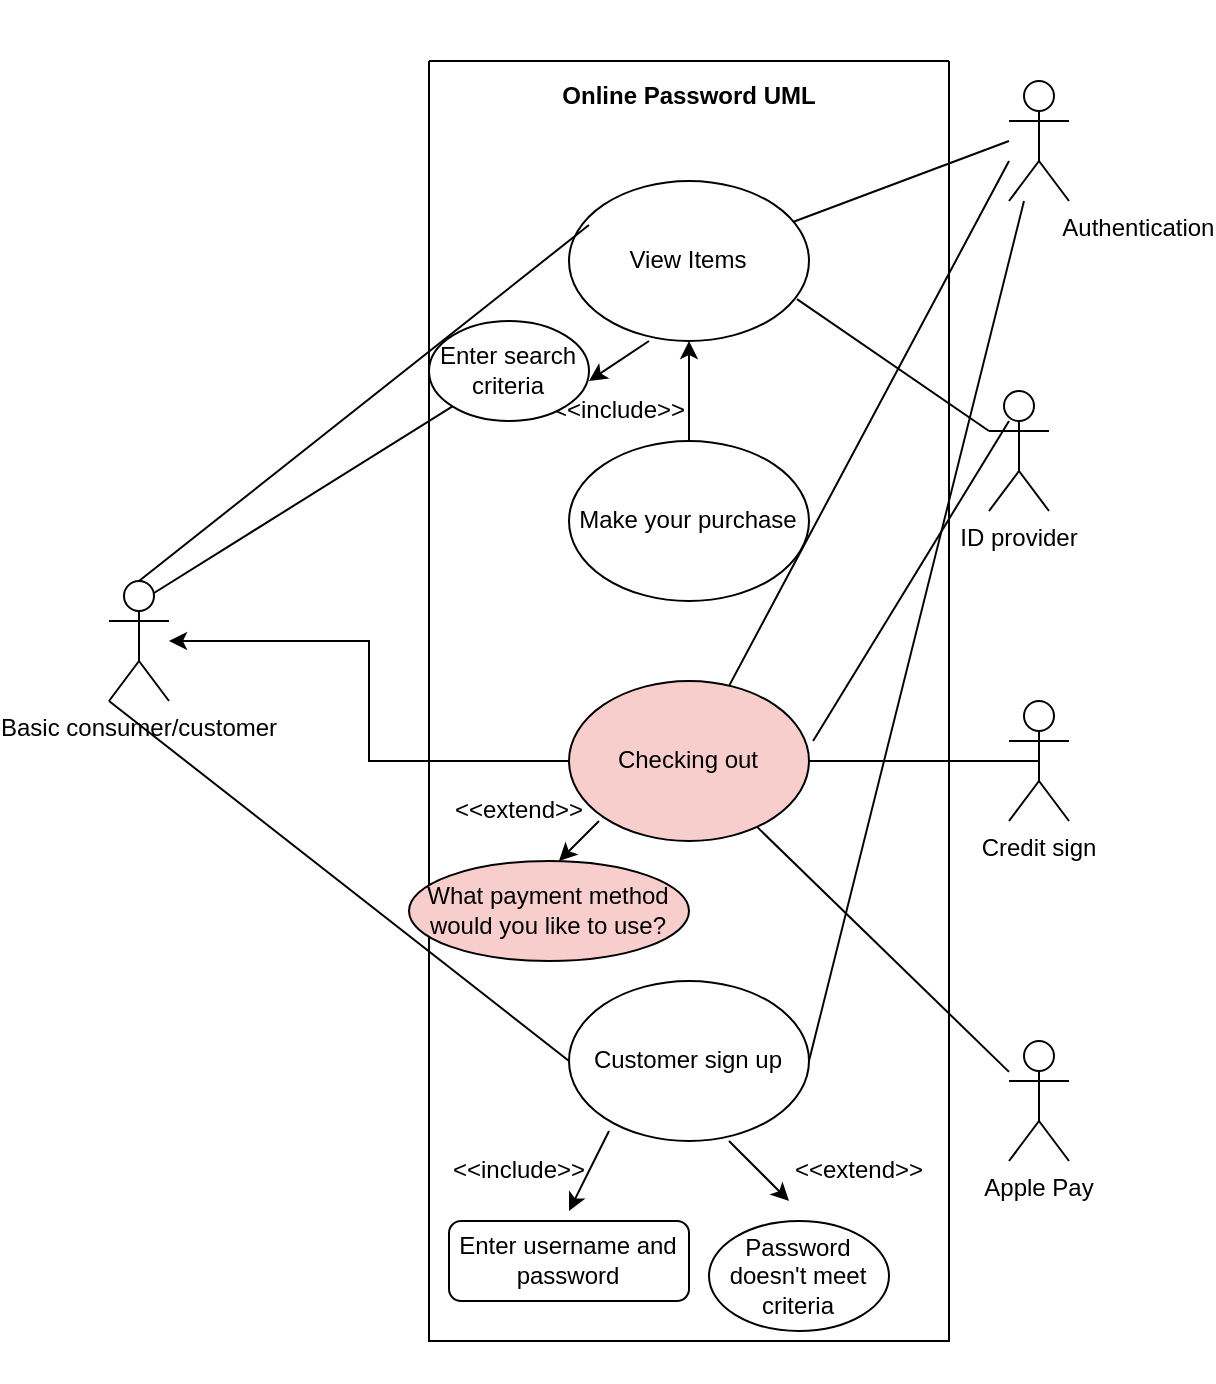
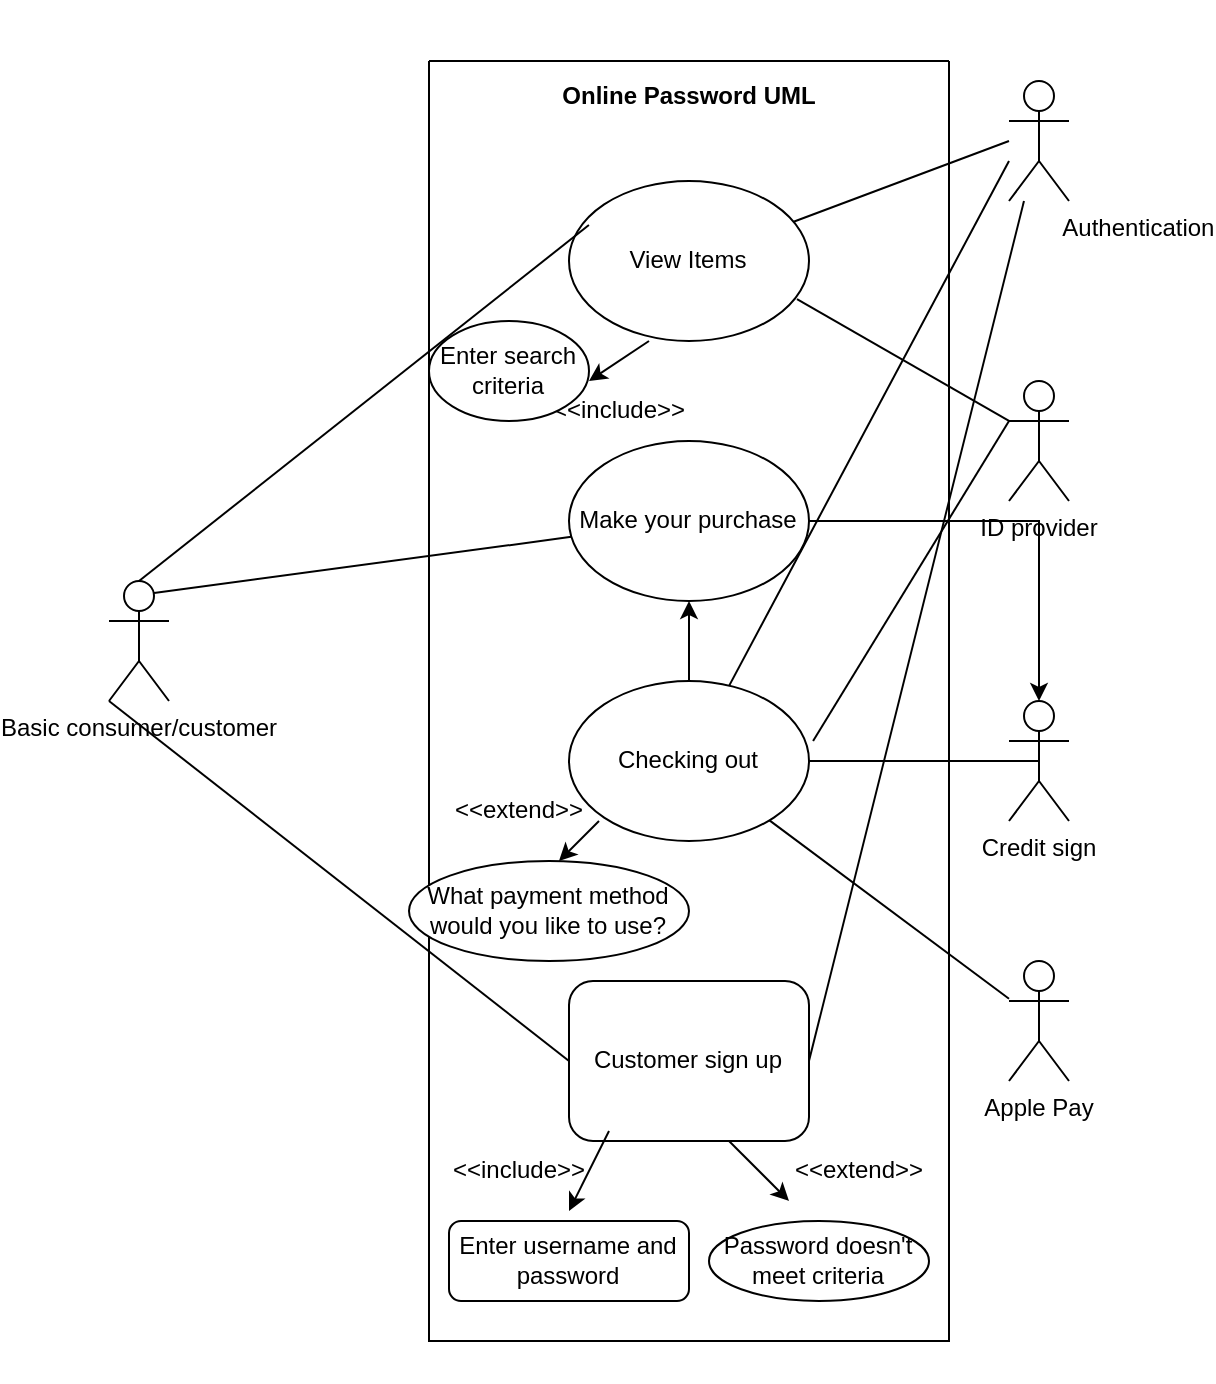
edge "Make your purchase" -> "View Items": now "Make your purchase" -> "Credit sign"
node "ID provider": moved (1019, 451) -> (1039, 441)
edge "Enter search criteria" -- "Basic consumer/customer": now "Make your purchase" -- "Basic consumer/customer"
edge "Checking out" -> "Basic consumer/customer": now "Checking out" -> "Make your purchase"
node "Checking out": fillcolor #f8cecc -> #ffffff
node "What payment method would you like to use?": fillcolor #f8cecc -> #ffffff
node "Customer sign up": shape ellipse -> rounded rectangle
node "Apple Pay": moved (1039, 1101) -> (1039, 1021)
node "Password doesn't meet criteria": size 180x110 -> 220x80
